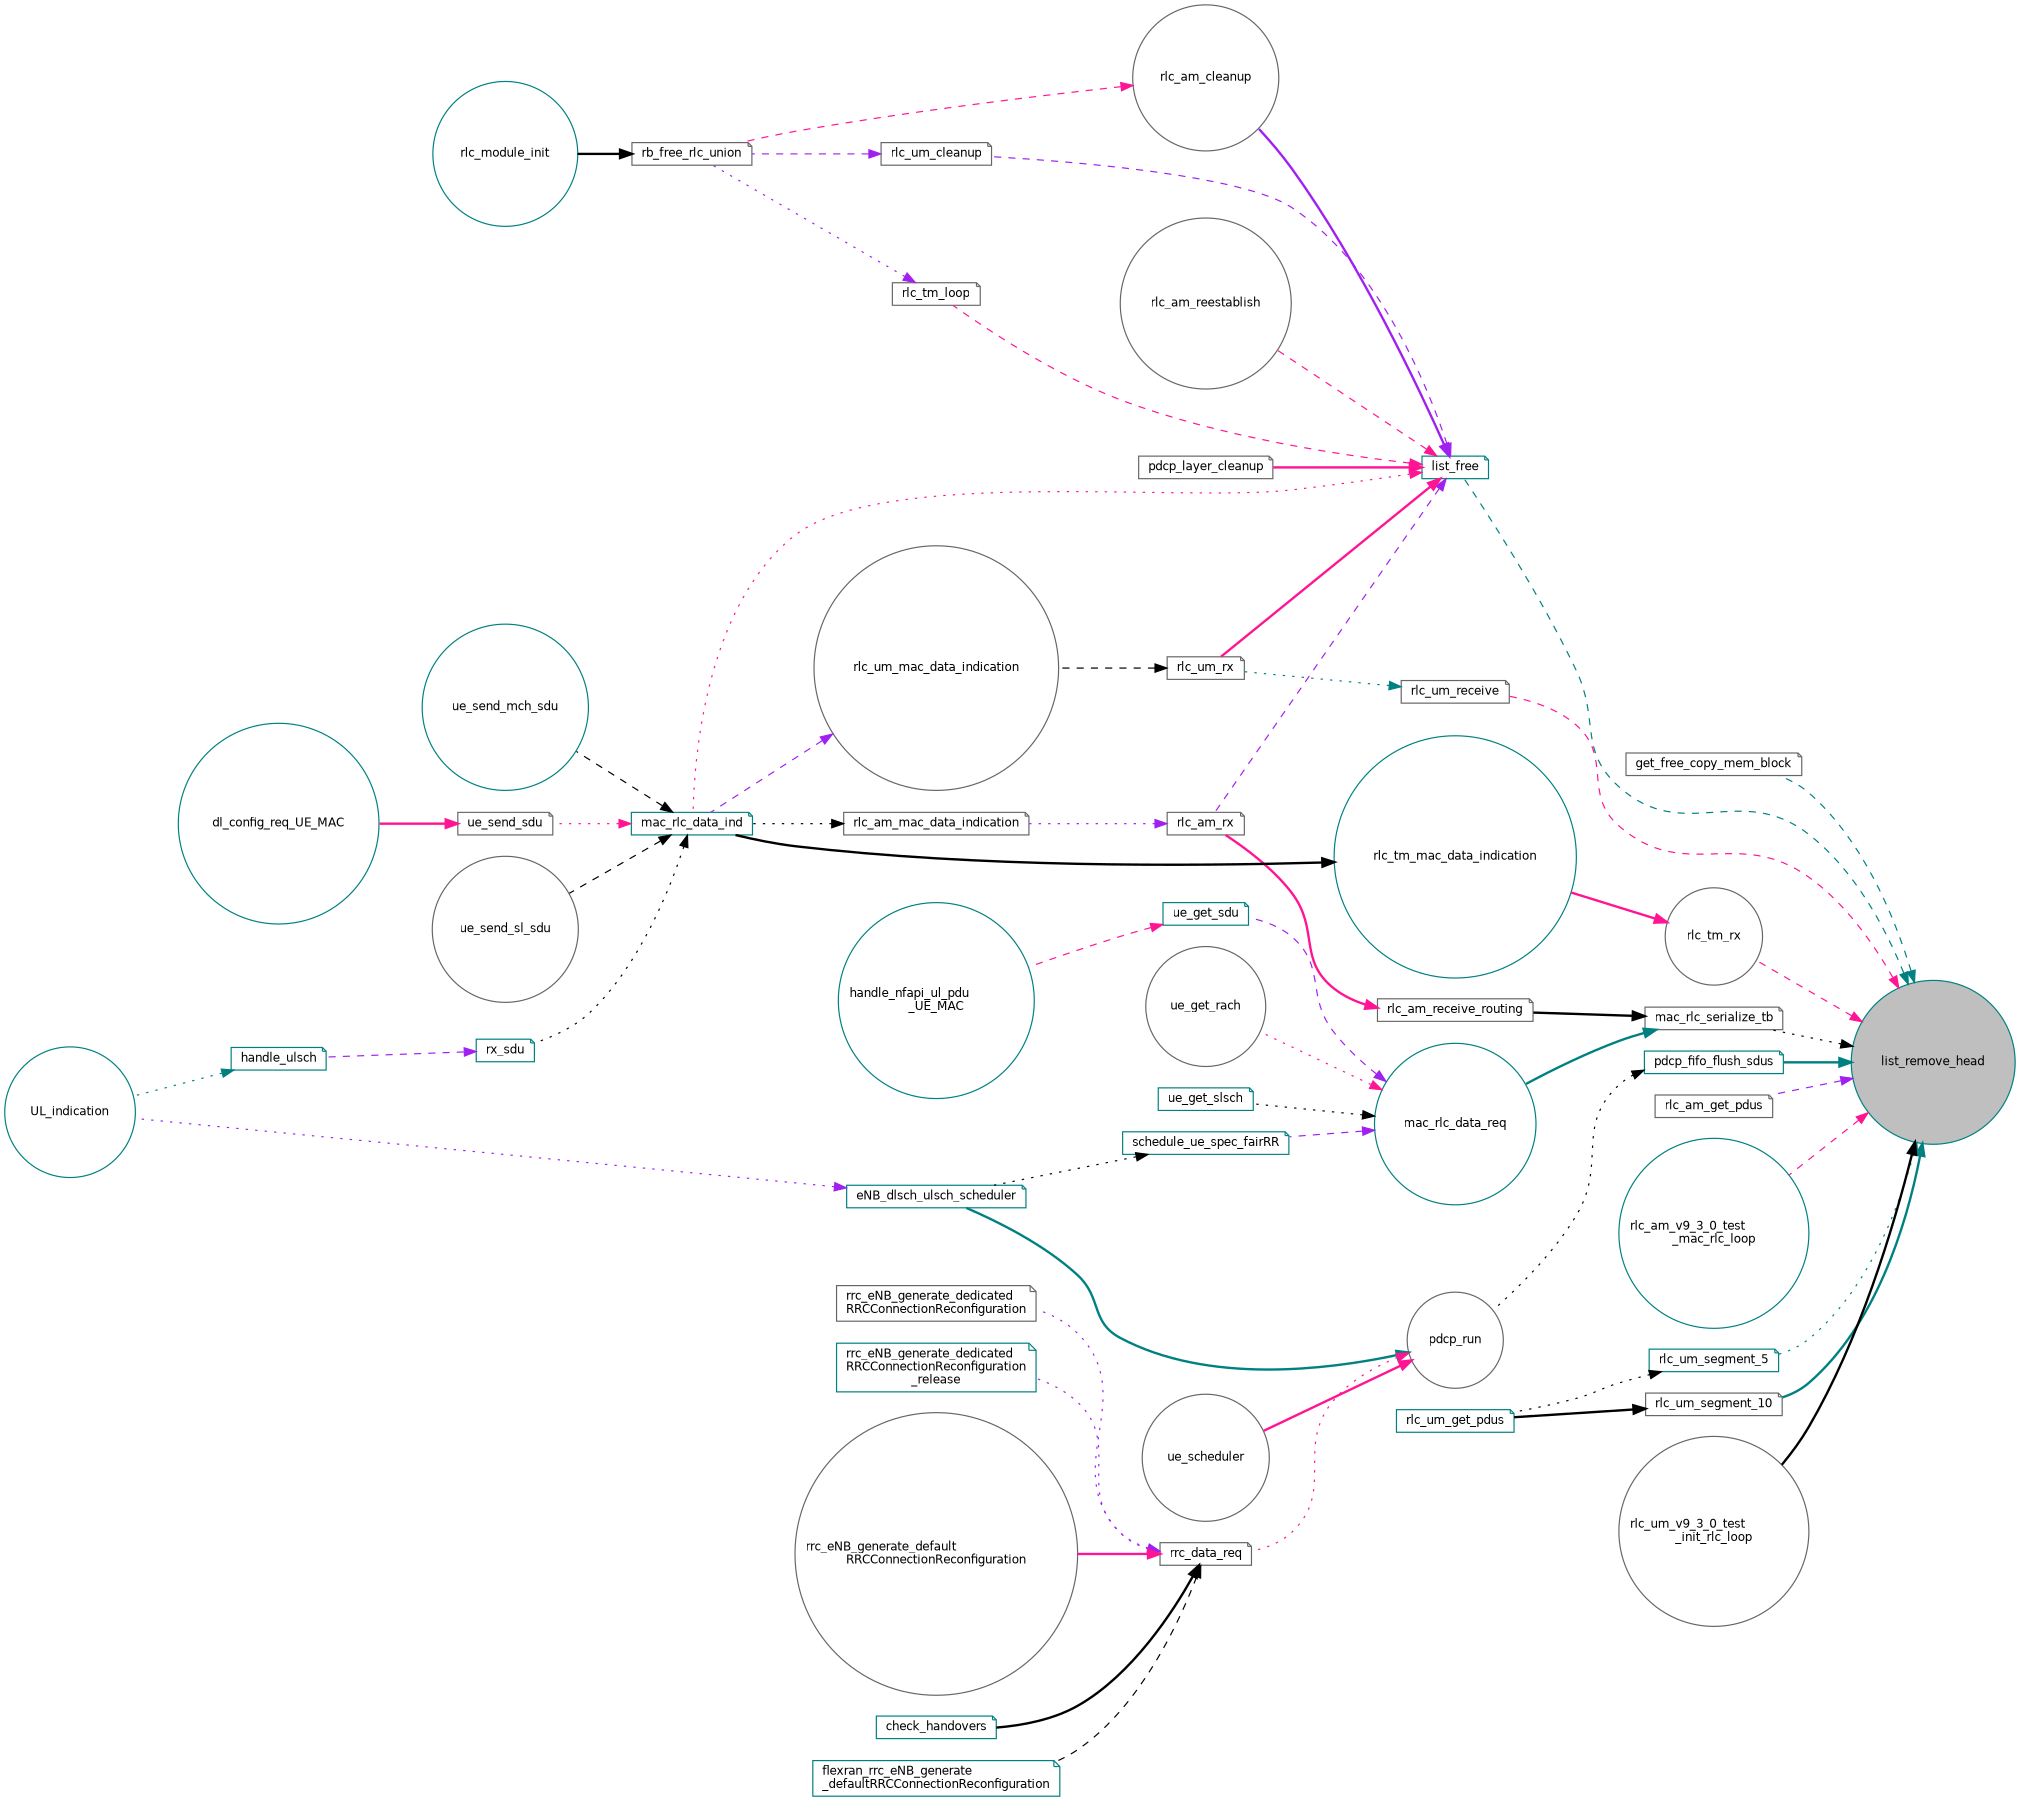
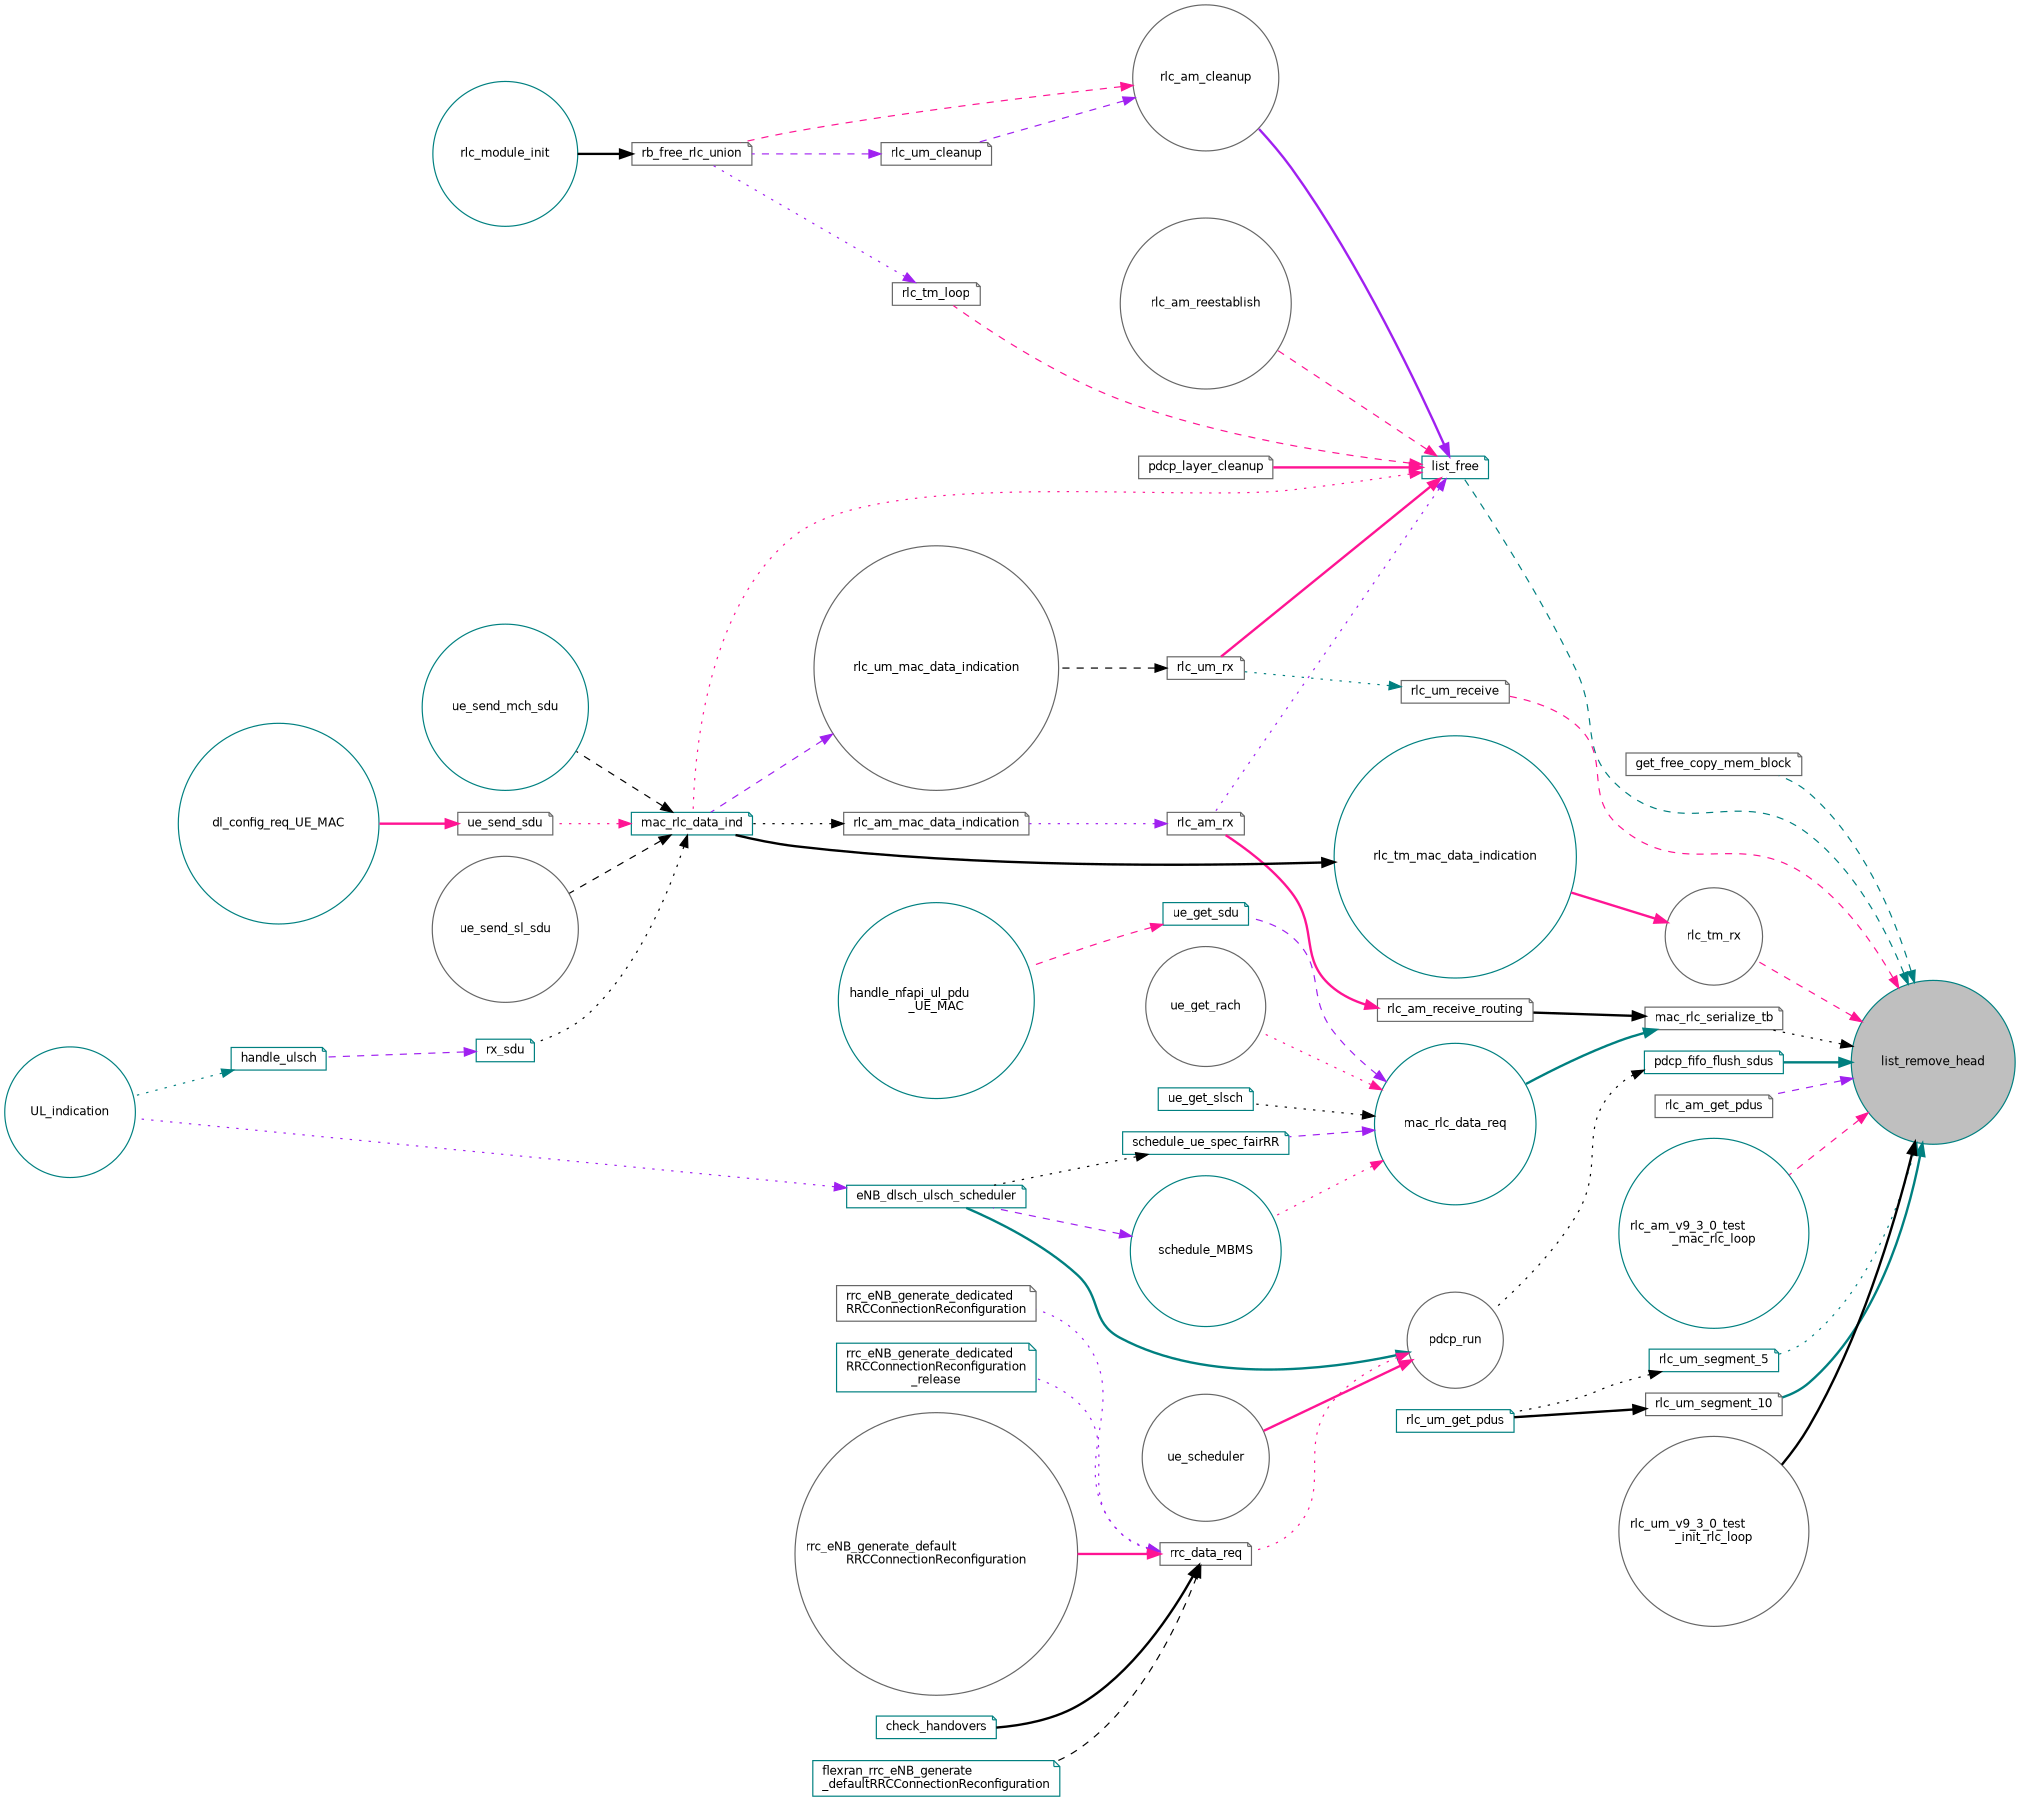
edge "rlc_um_cleanup" -> "list_free": now "rlc_um_cleanup" -> "rlc_am_cleanup"
edge "rlc_am_rx" -> "list_free": style dashed -> dotted
node "schedule_MBMS": added
